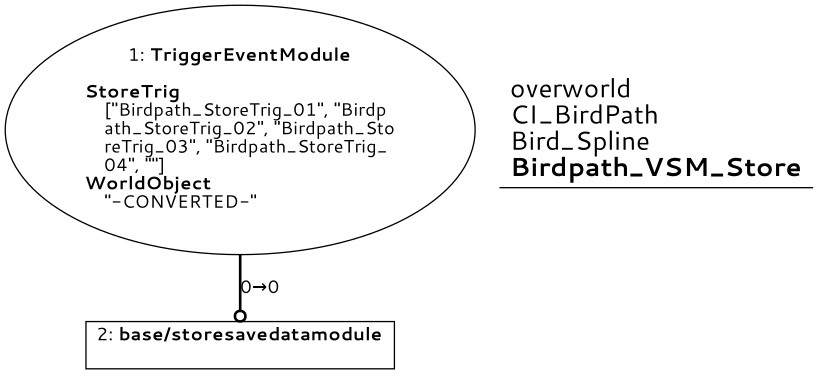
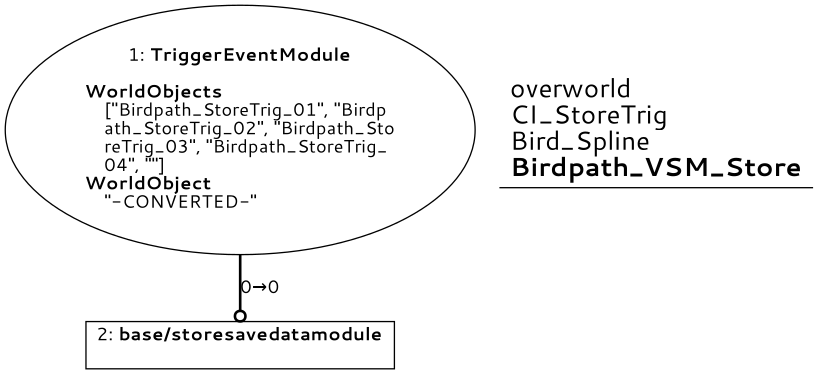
node "1:": text "StoreTrig" -> "WorldObjects"
node "overworld": text "CI_BirdPath" -> "CI_StoreTrig"
